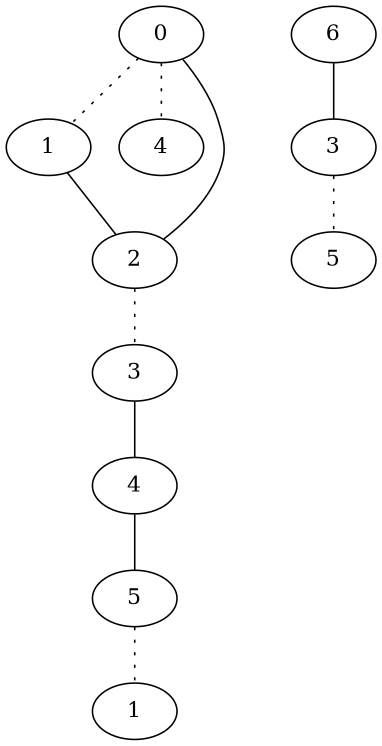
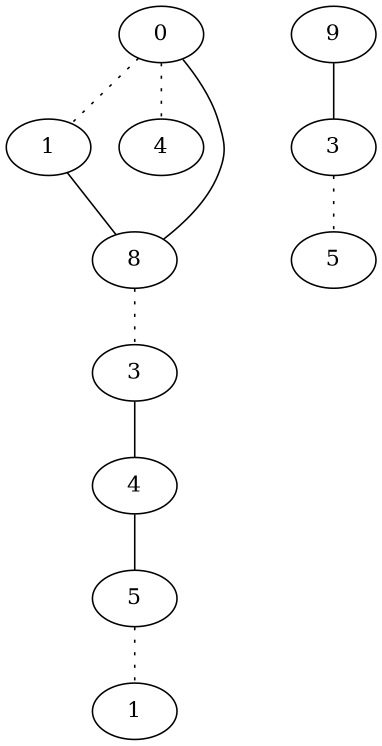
node "6": label "6" -> "9"
node "2": label "2" -> "8"
